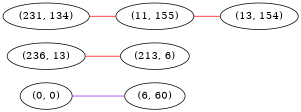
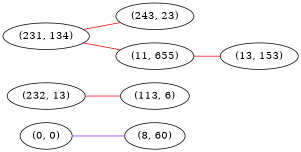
node "(11, 155)": label "(11, 155)" -> "(11, 655)"
node "(243, 23)": added
node "(13, 154)": label "(13, 154)" -> "(13, 153)"
node "(236, 13)": label "(236, 13)" -> "(232, 13)"
node "(213, 6)": label "(213, 6)" -> "(113, 6)"
node "(6, 60)": label "(6, 60)" -> "(8, 60)"
